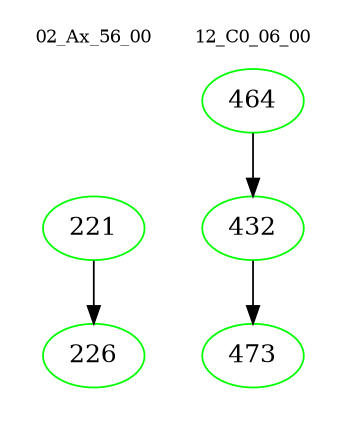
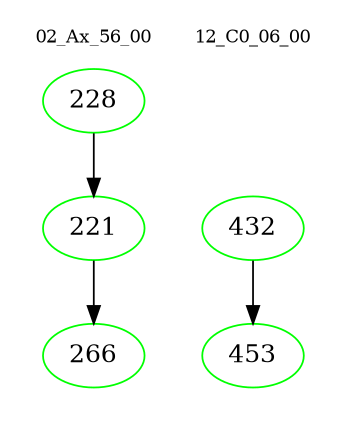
node "228": added
node "464": removed
node "226": label "226" -> "266"
node "473": label "473" -> "453"
